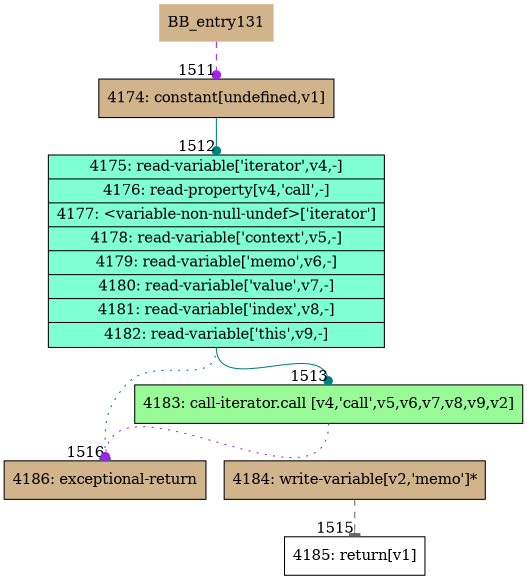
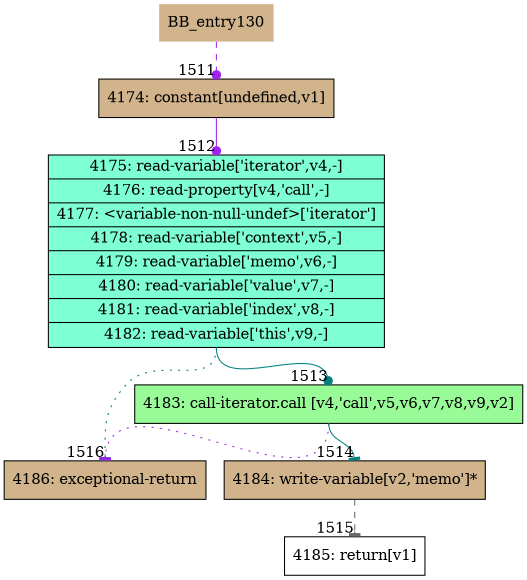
node "BB_entry131": label "BB_entry131" -> "BB_entry130"
edge "4174: constant[undefined,v1]" -> "4175: read-variable['iterator',v4,-]": color teal -> purple
edge "4183: call-iterator.call [v4,'call',v5,v6,v7,v8,v9,v2]" -> "4184: write-variable[v2,'memo']*": added
edge "4183: call-iterator.call [v4,'call',v5,v6,v7,v8,v9,v2]" -> "4186: exceptional-return": arrowhead dot -> tee
